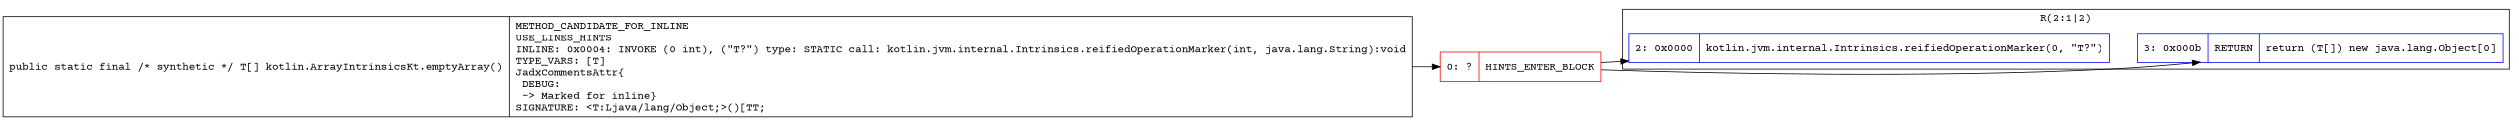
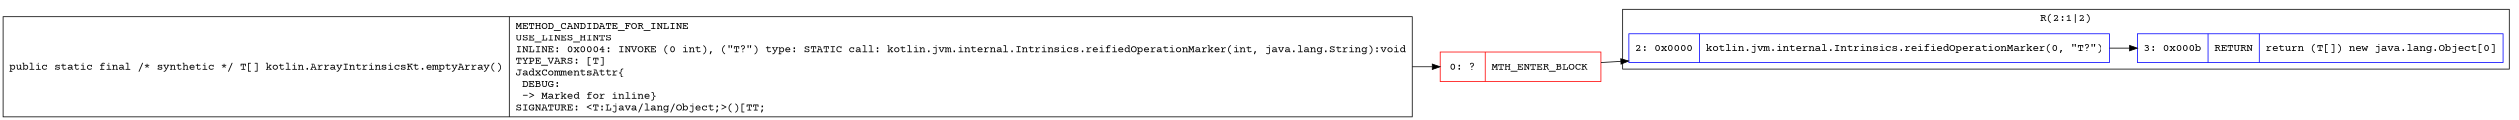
node "0: ?": text "HINTS_ENTER_BLOCK" -> "MTH_ENTER_BLOCK"
edge "0: ?" -> "3: 0x000b": now "2: 0x0000" -> "3: 0x000b"
